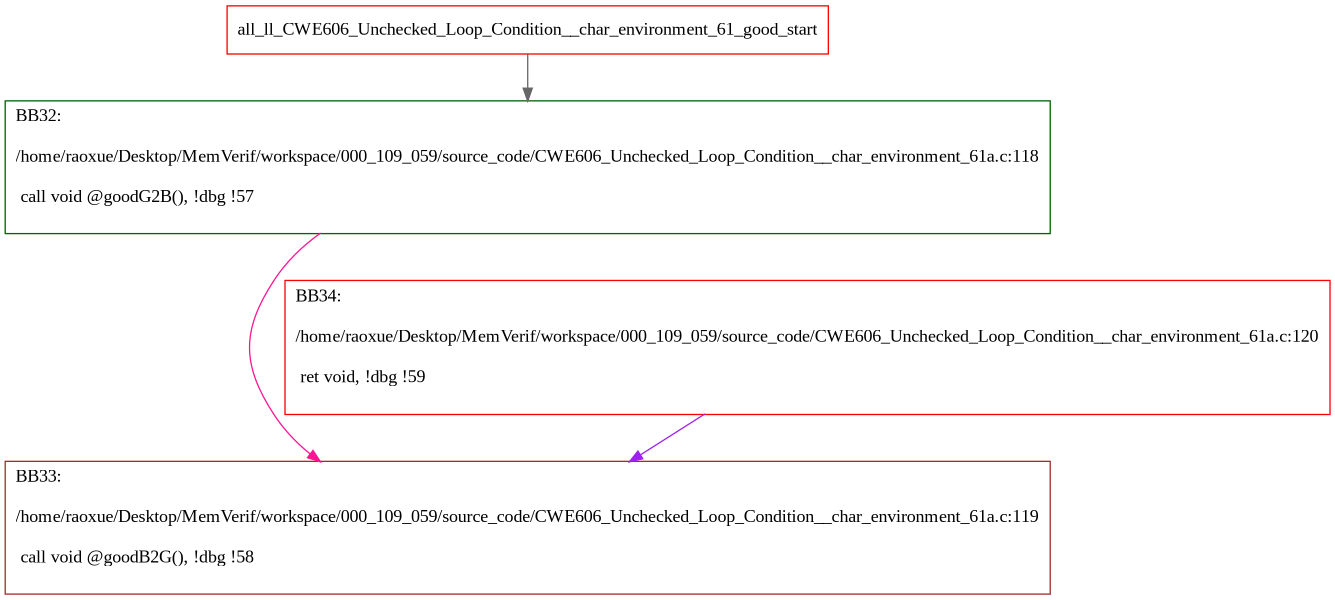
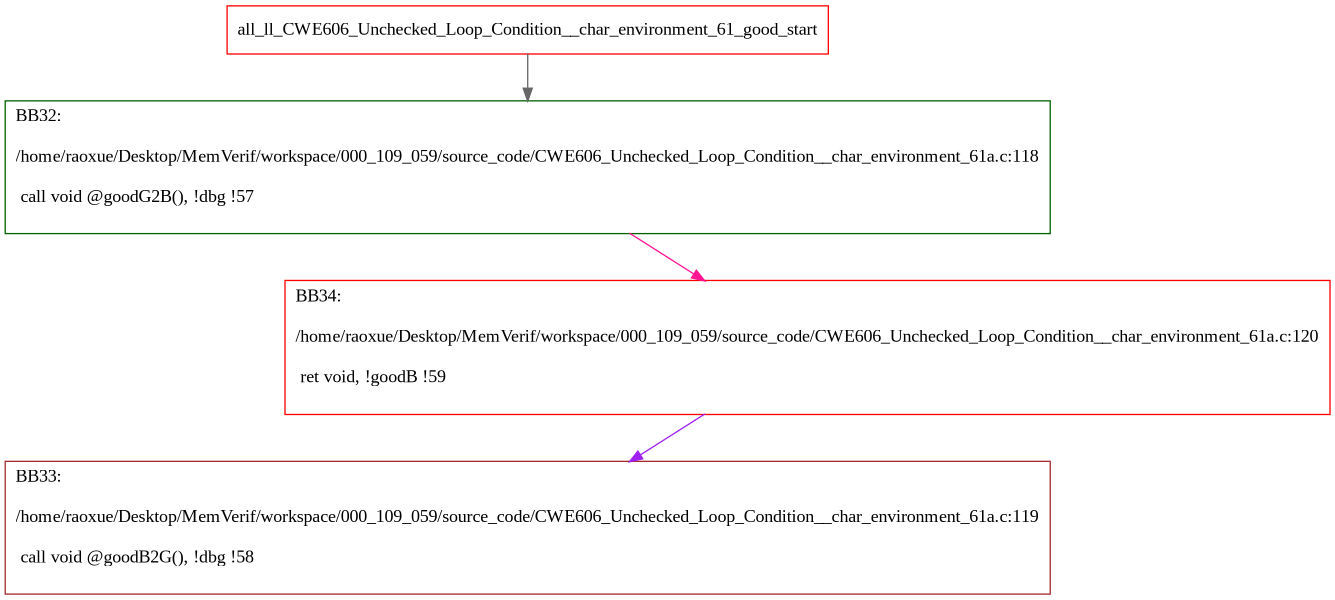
edge "BB32:" -> "BB33:": now "BB32:" -> "BB34:"
node "BB34:": text "ret void, !dbg !59" -> "ret void, !goodB !59"
